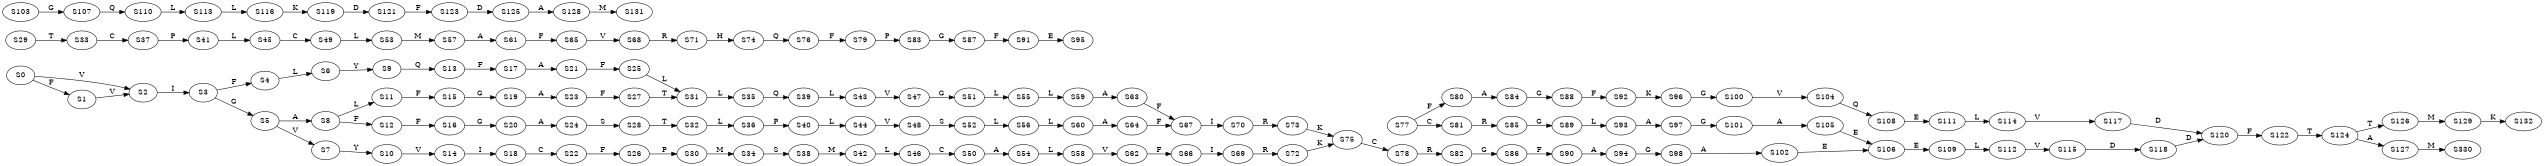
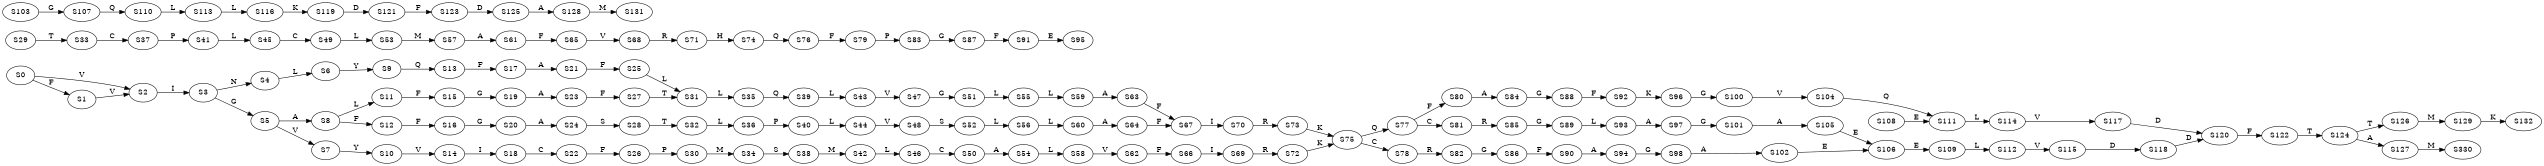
edge "S3" -> "S4": label "F" -> "N"
edge "S104" -> "S108": now "S104" -> "S111"
edge "S75" -> "S77": added, label "Q"
